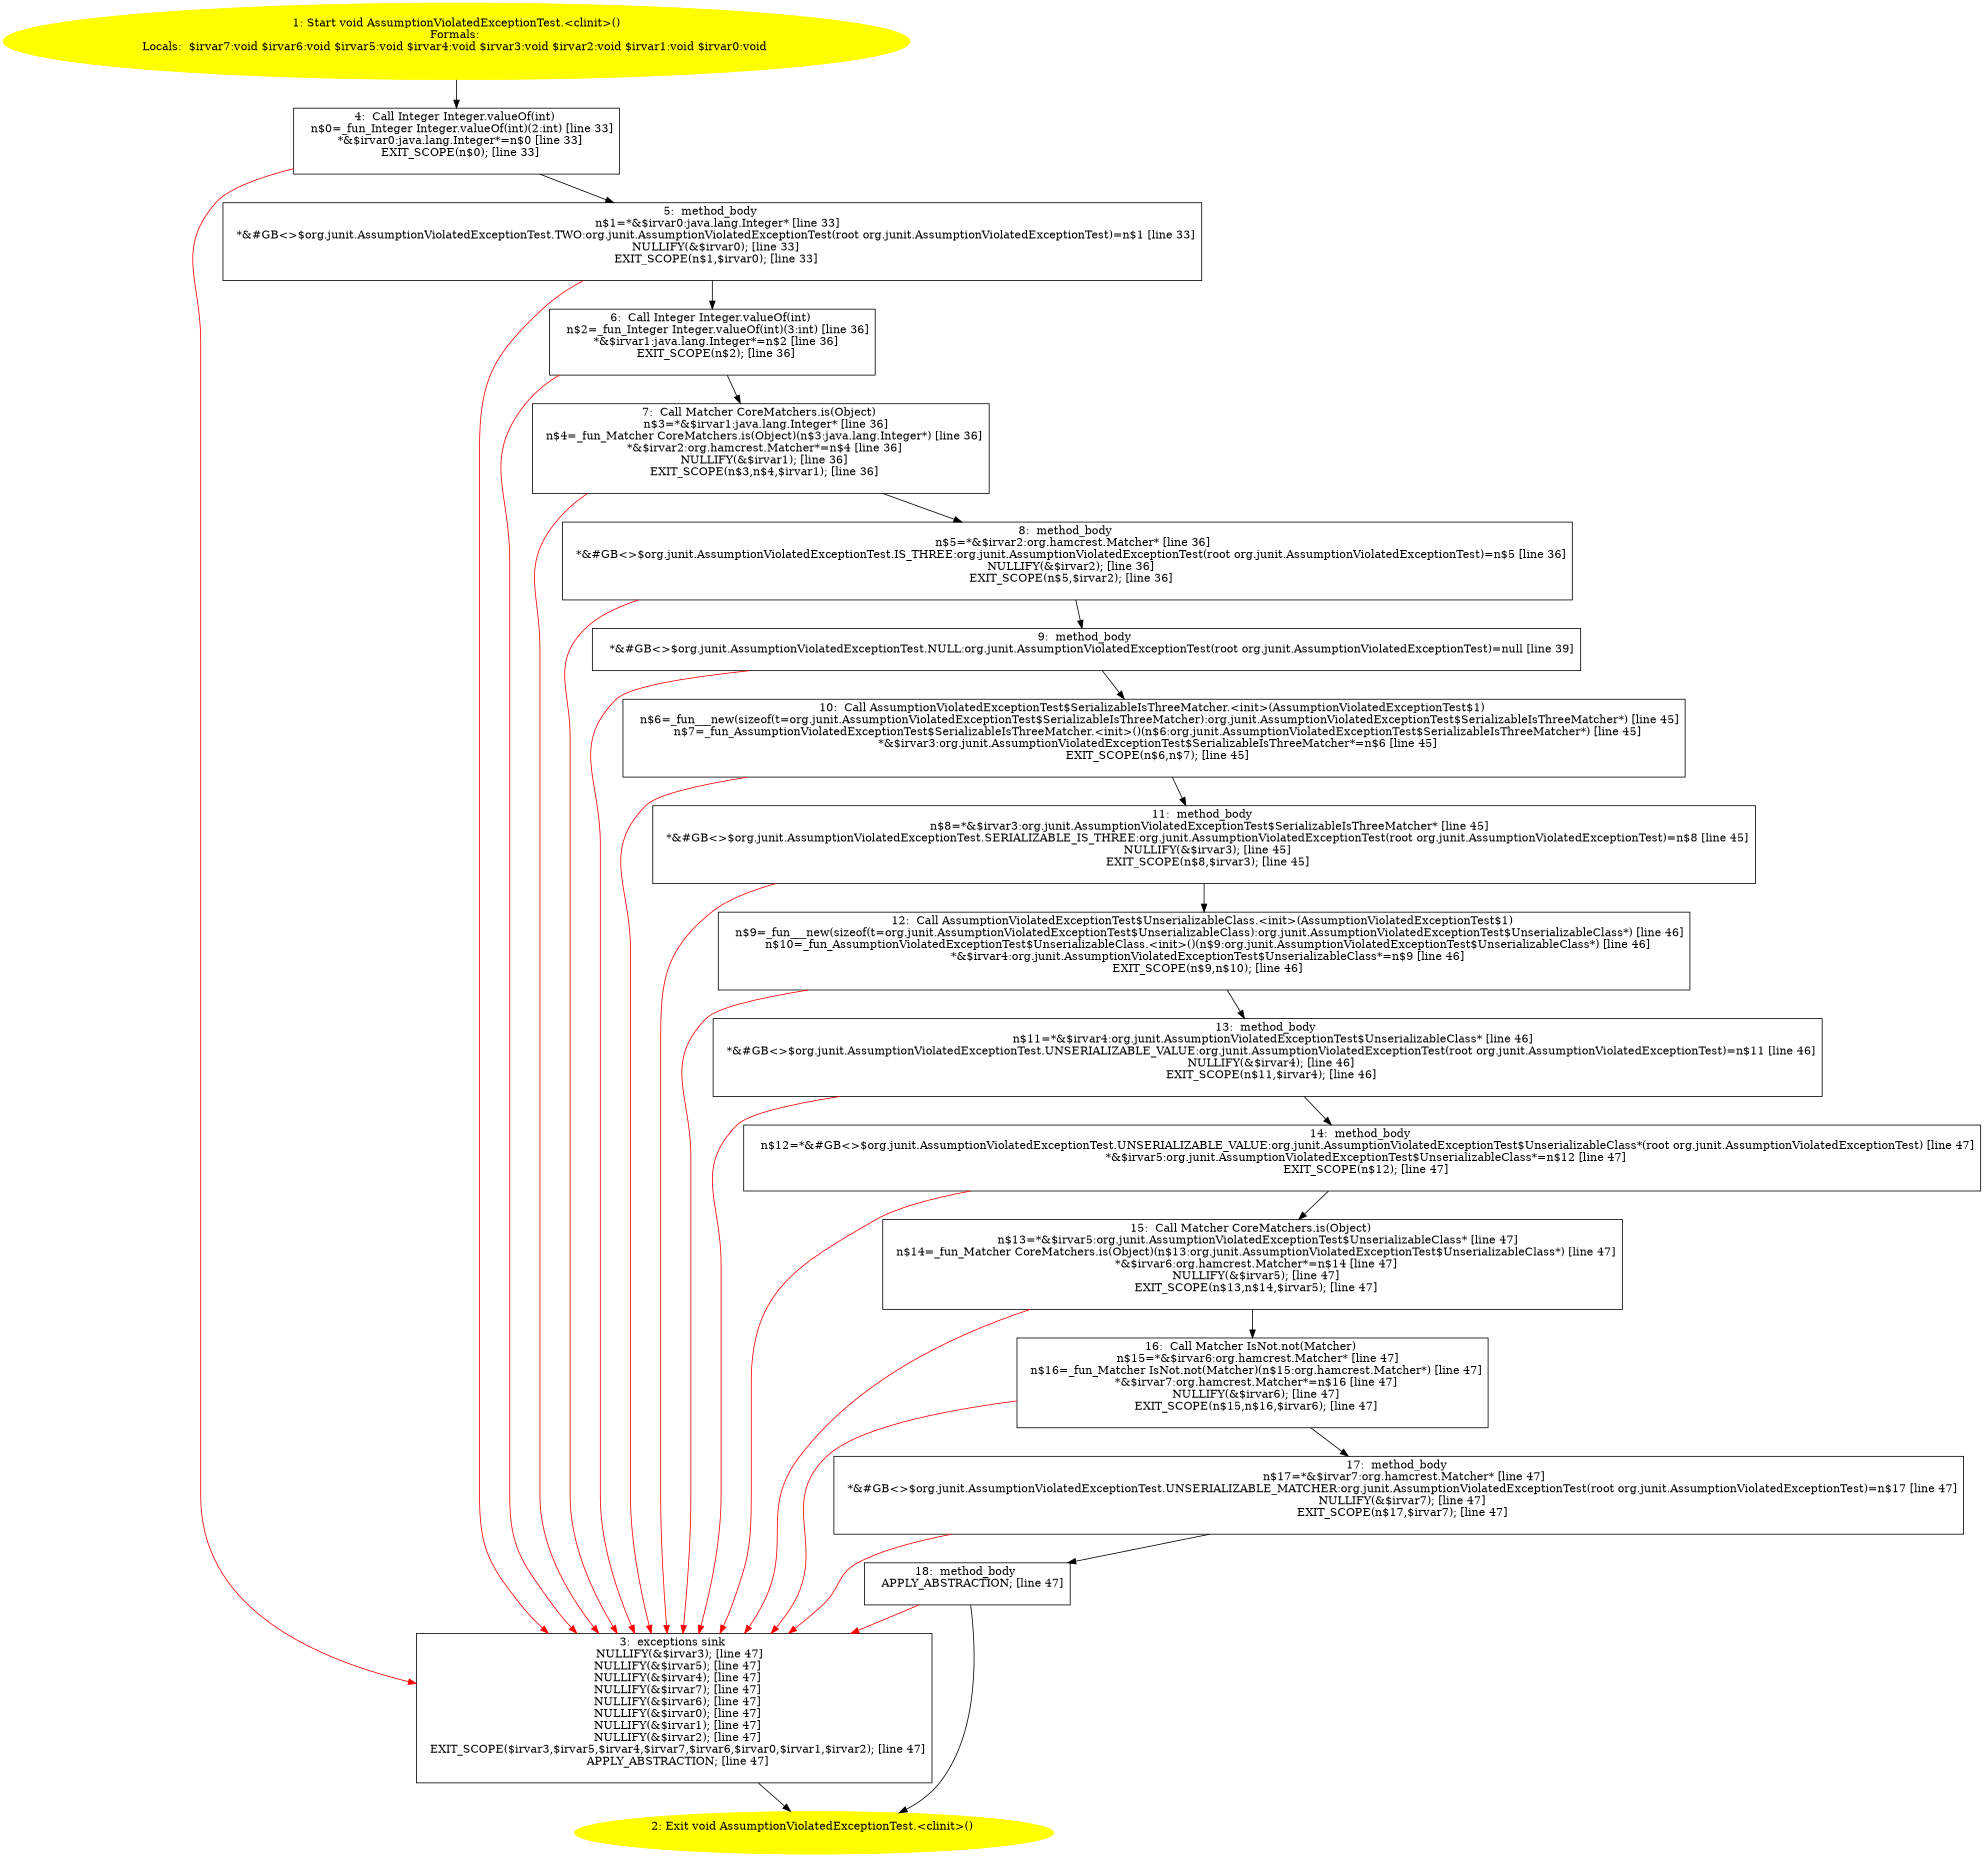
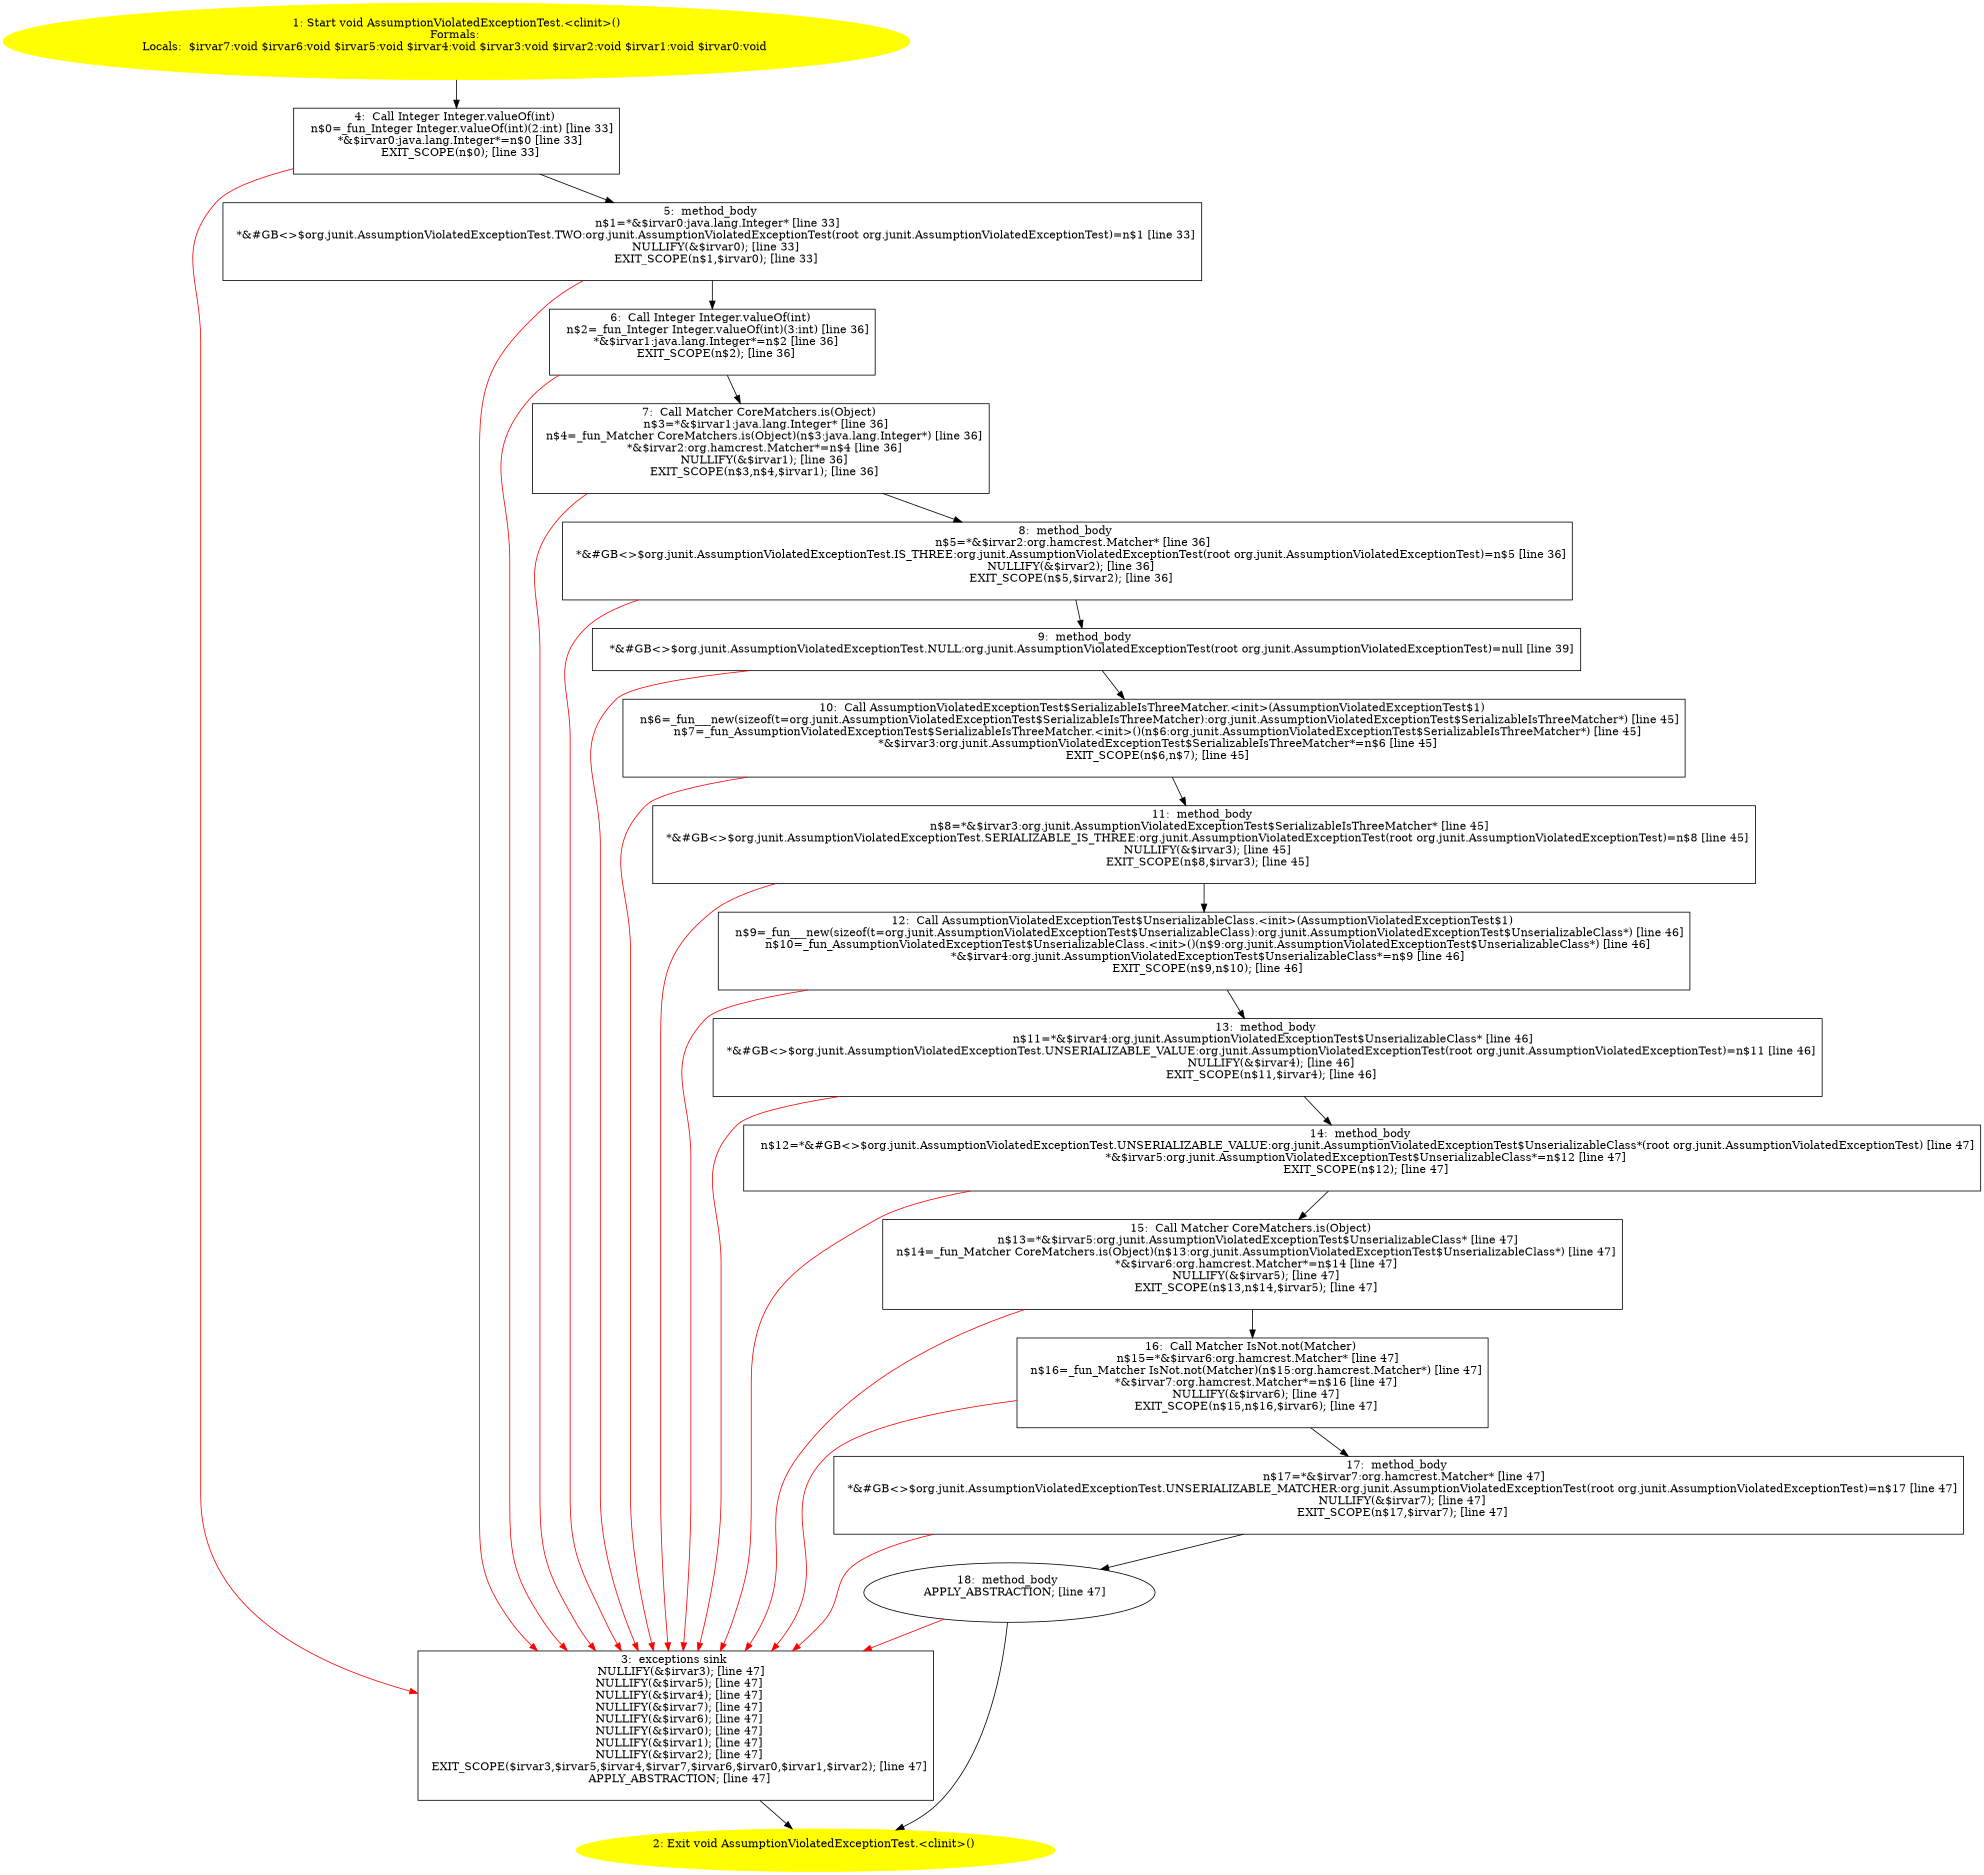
node "18:  method_body APPLY_ABSTRACTION; [line 47]": shape box -> ellipse
